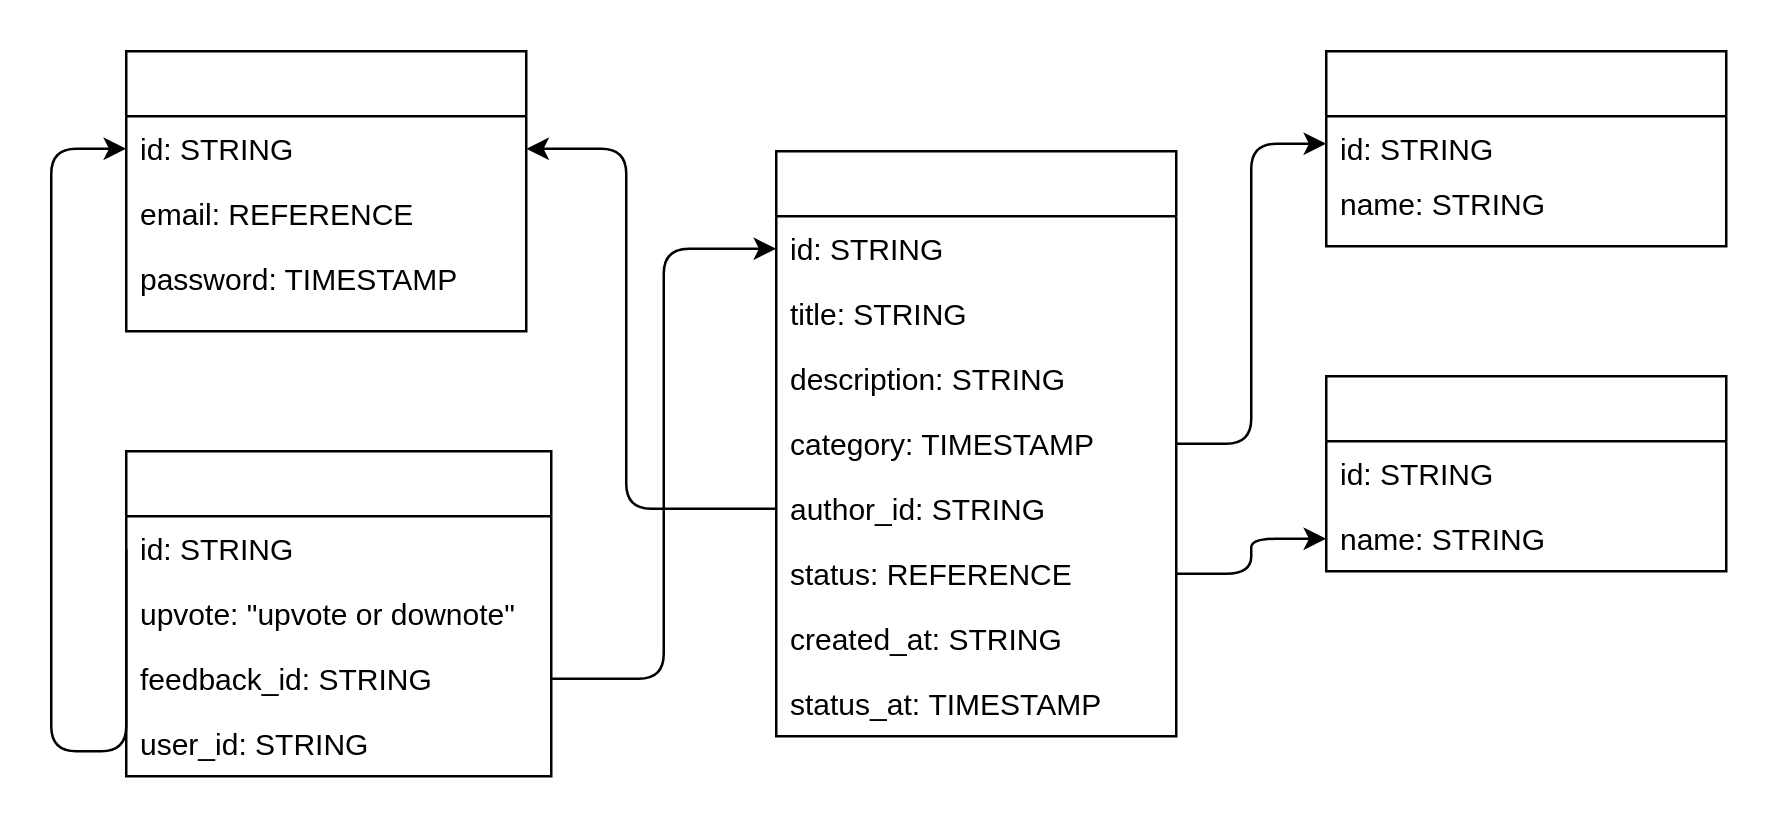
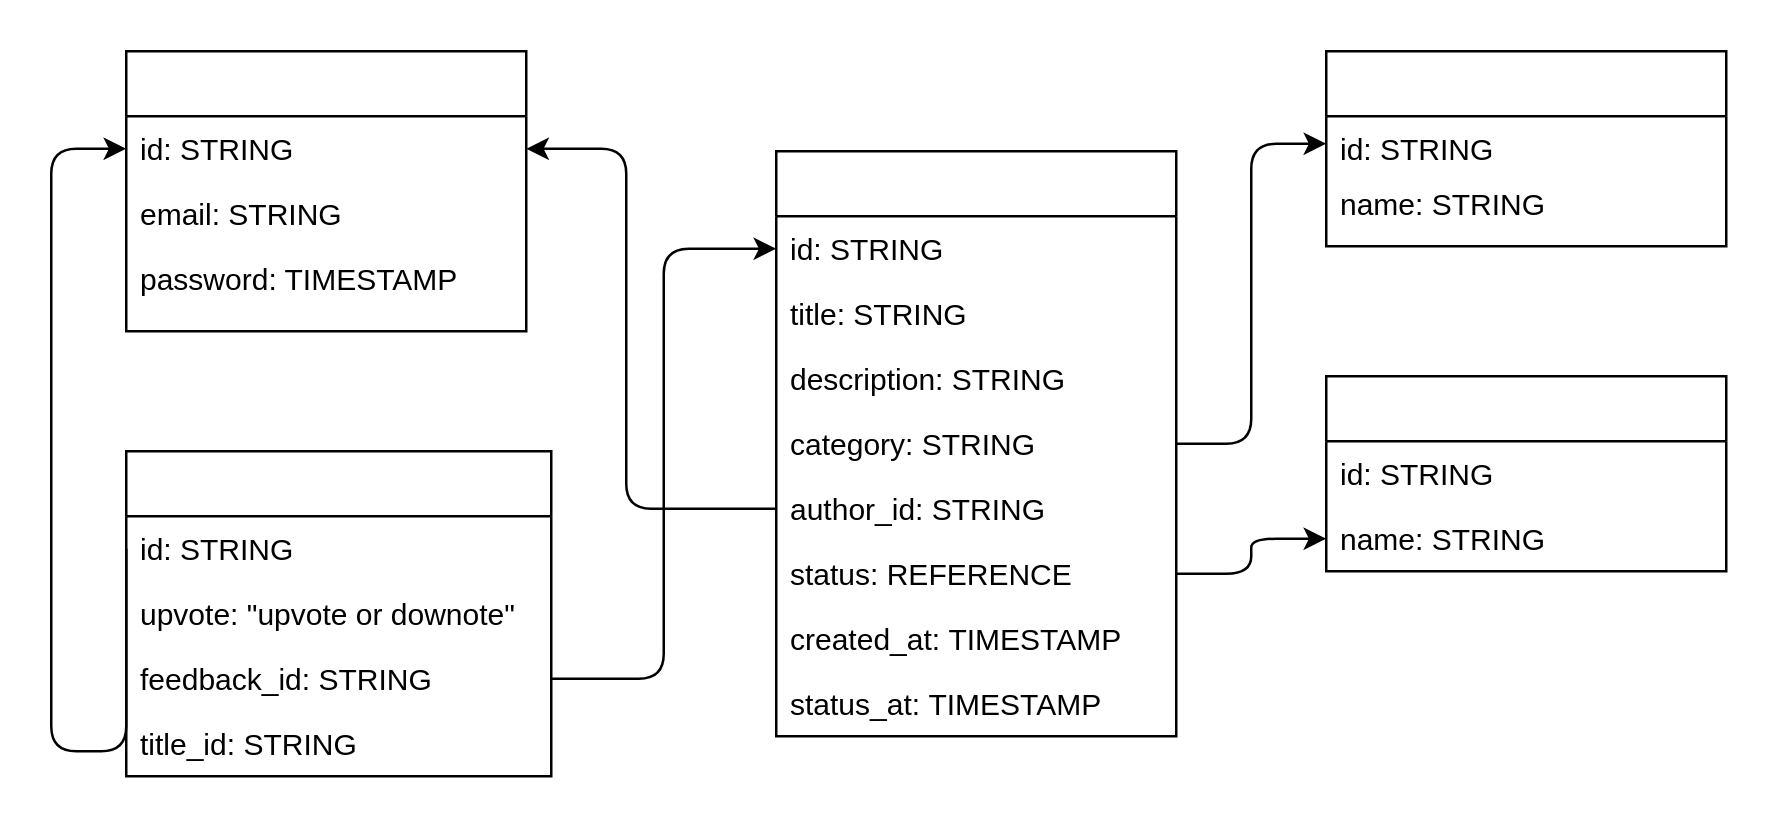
node "email: REFERENCE": label "email: REFERENCE" -> "email: STRING"
node "category: TIMESTAMP": label "category: TIMESTAMP" -> "category: STRING"
node "created_at: STRING": label "created_at: STRING" -> "created_at: TIMESTAMP"
node "user_id: STRING": label "user_id: STRING" -> "title_id: STRING"
